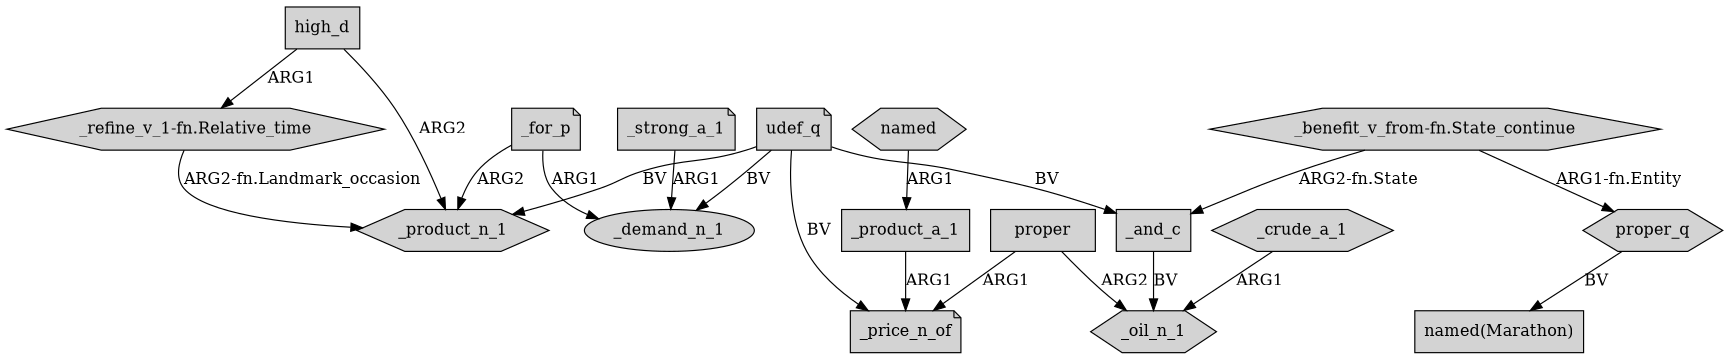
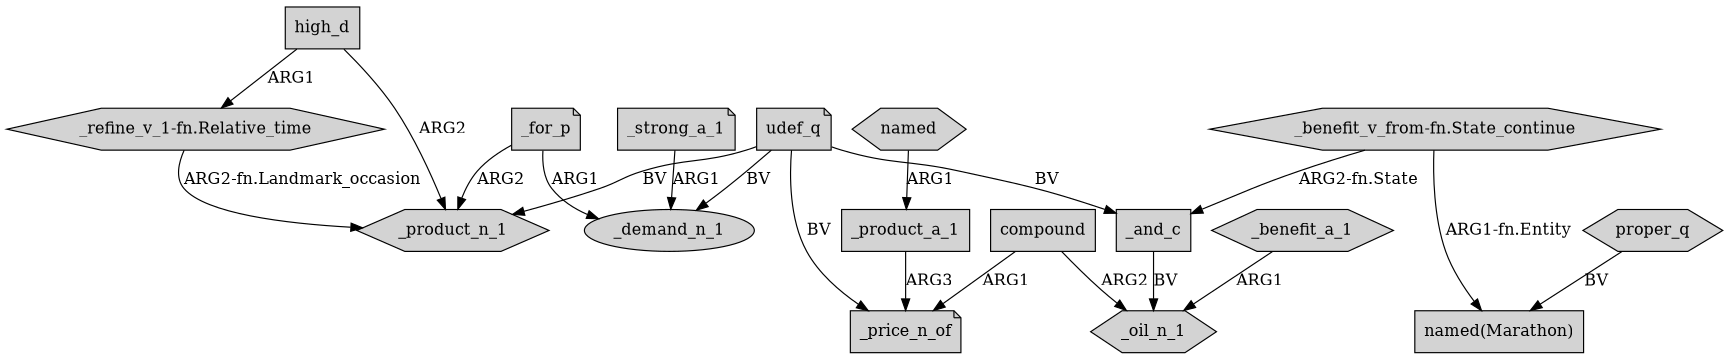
edge "_benefit_v_from-fn.State_continue" -> "proper_q": now "_benefit_v_from-fn.State_continue" -> "named(Marathon)"
node "proper": label "proper" -> "compound"
node "_crude_a_1": label "_crude_a_1" -> "_benefit_a_1"
edge "_product_a_1" -> "_price_n_of": label "ARG1" -> "ARG3"
